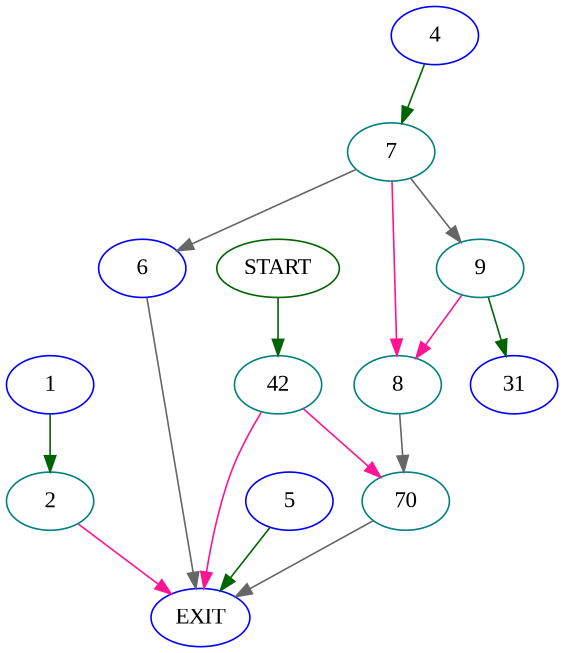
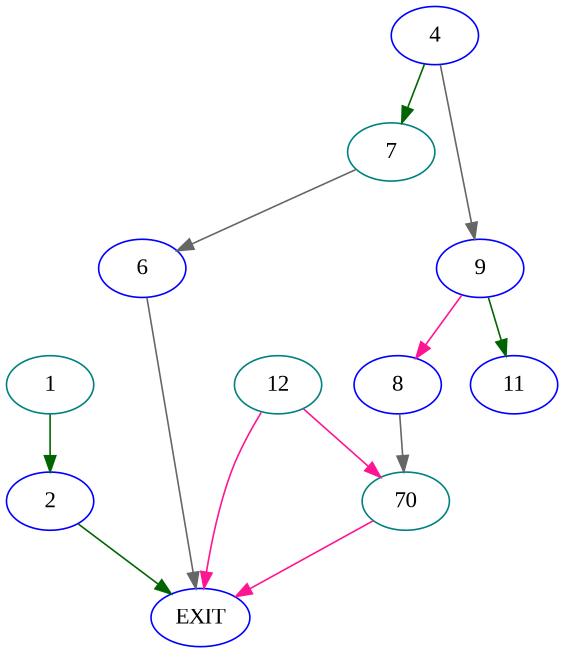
edge "7" -> "9": now "4" -> "9"
edge "7" -> "8": removed
node "START": removed
node "9": color teal -> blue
node "1": color blue -> teal
node "42": label "42" -> "12"
node "8": color teal -> blue
node "31": label "31" -> "11"
node "2": color teal -> blue
node "5": removed
edge "2" -> "EXIT": color deeppink -> darkgreen
edge "70" -> "EXIT": color gray40 -> deeppink
